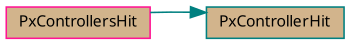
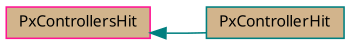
edge "PxControllersHit" -> "PxControllerHit": reversed
